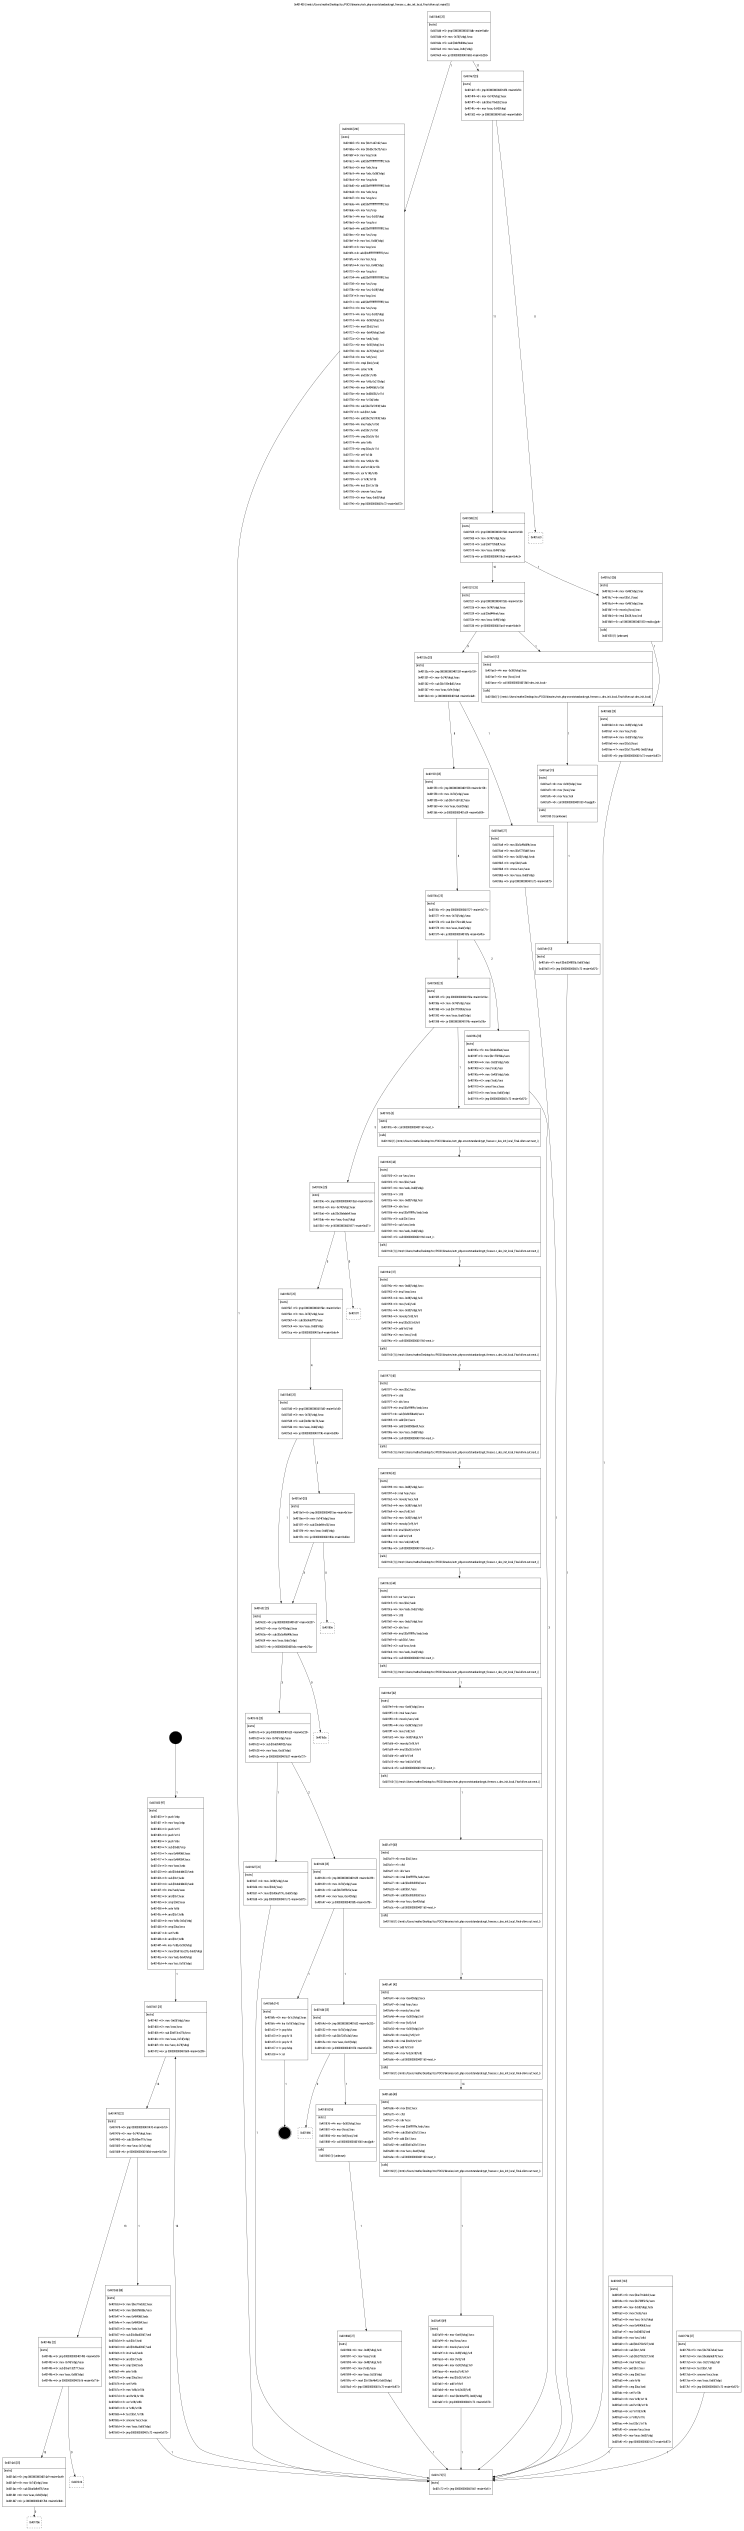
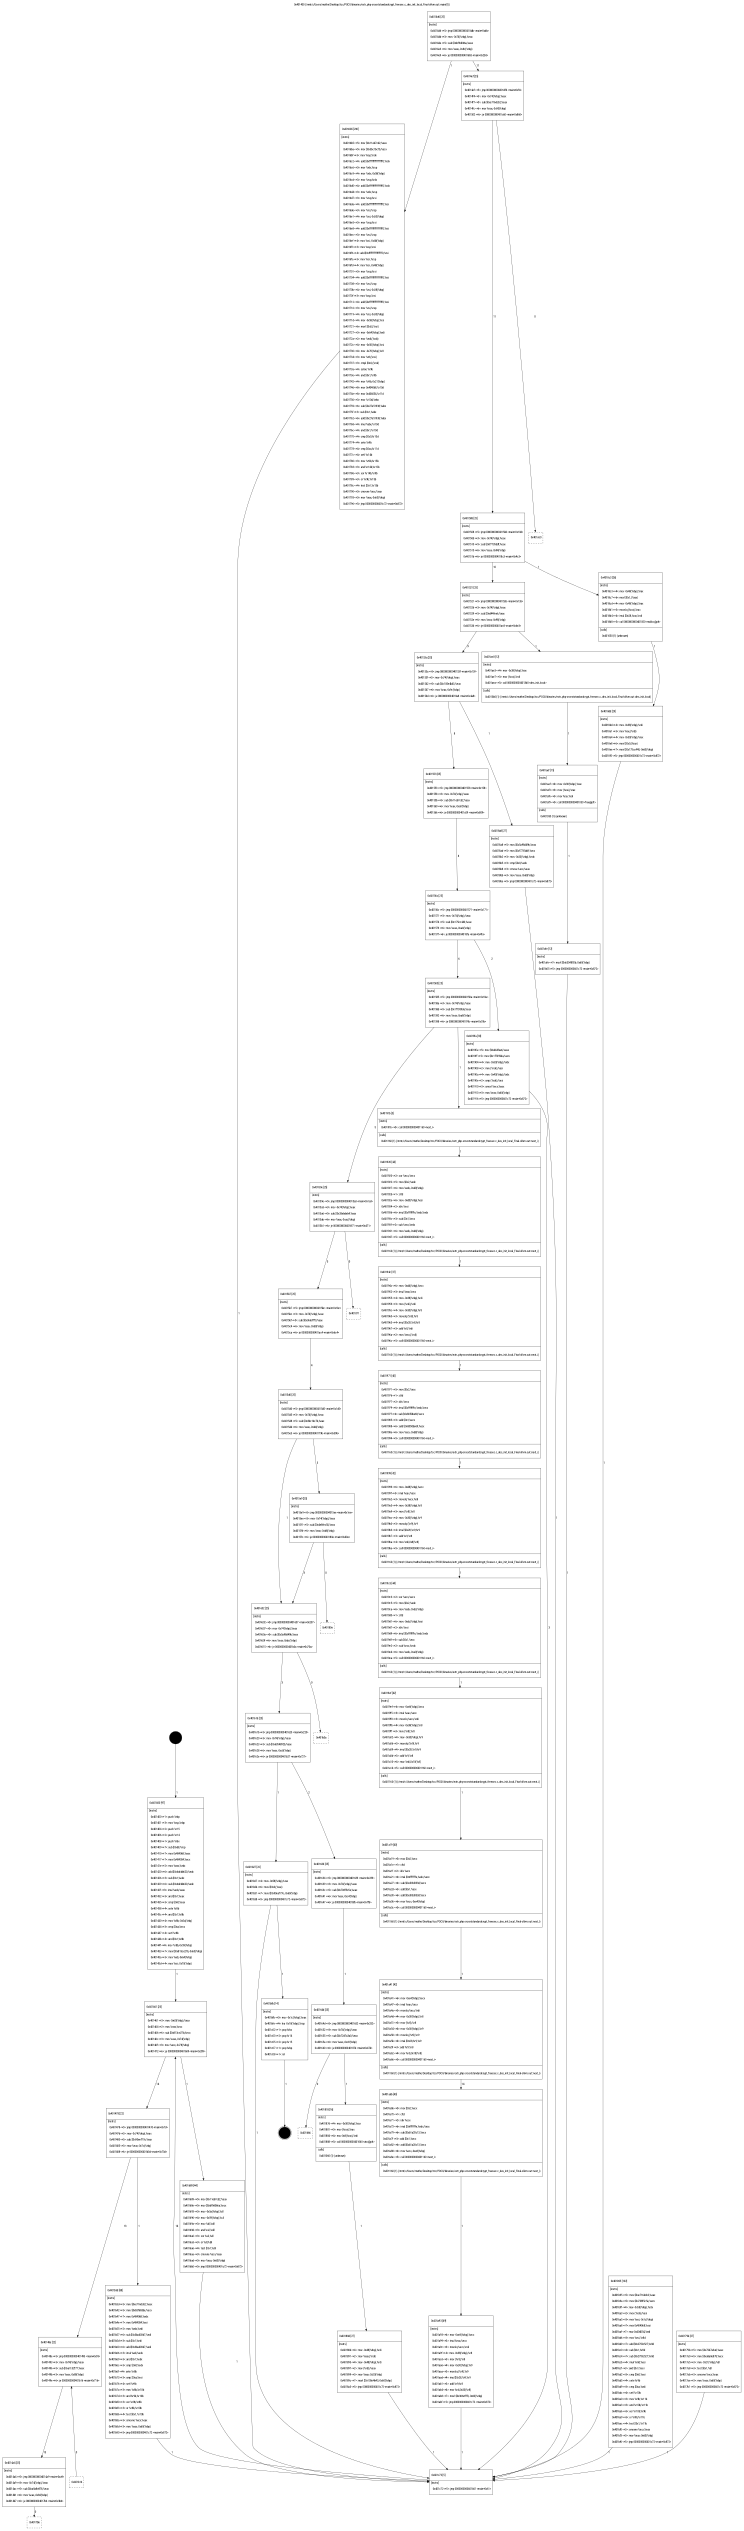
edge "0x401634 [25]" -> "0x401bfb [14]": now "0x401b27 [22]" -> "0x401bfb [14]"
node "0x401689 [44]": added
edge "0x40148e [22]" -> "0x401b16": reversed
